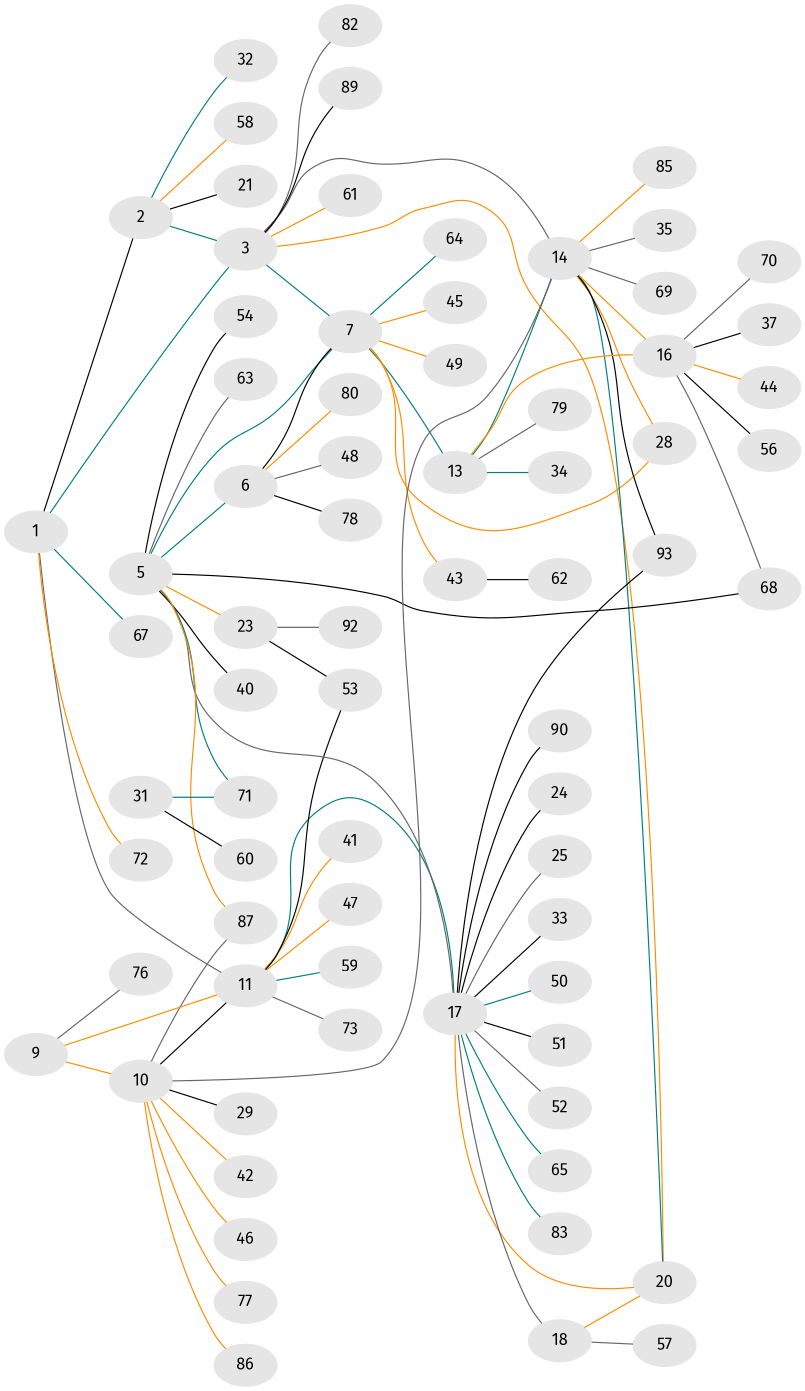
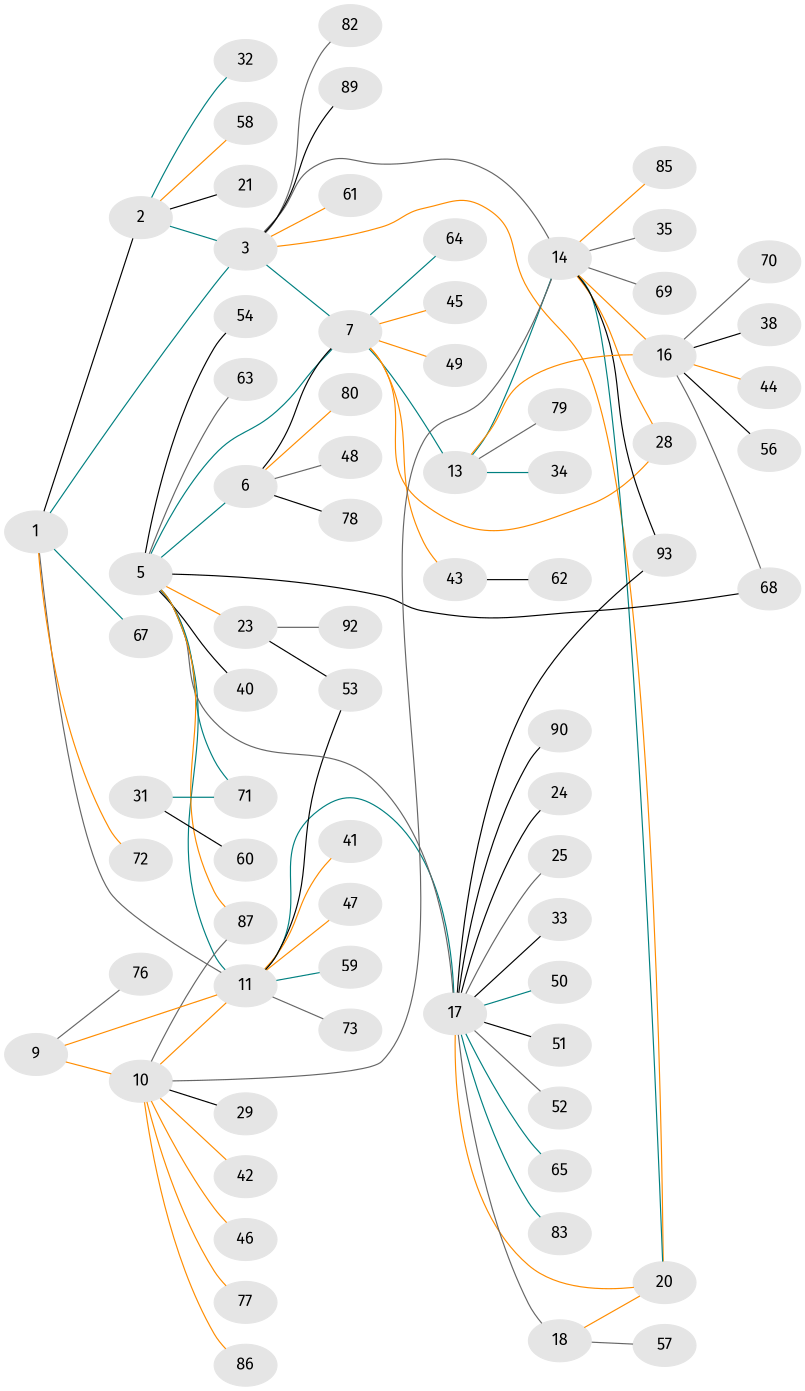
node "37": label "37" -> "38"
edge "5" -- "11": added
edge "11" -- "10": color black -> darkorange
